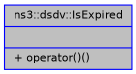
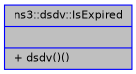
node "ns3::dsdv::IsExpired": text "+ operator()()" -> "+ dsdv()()"
